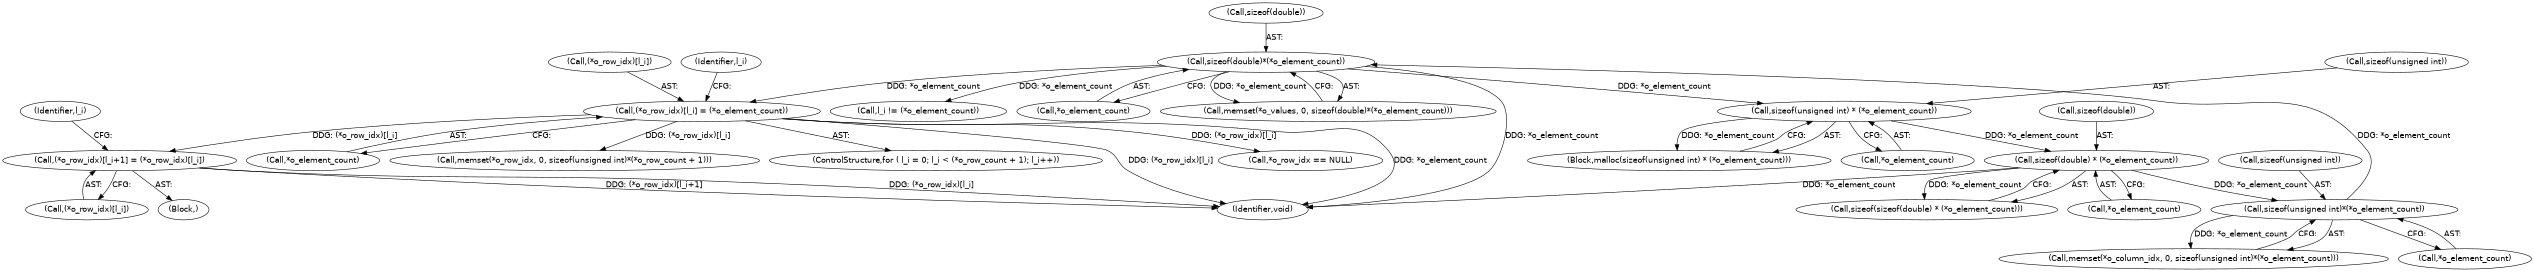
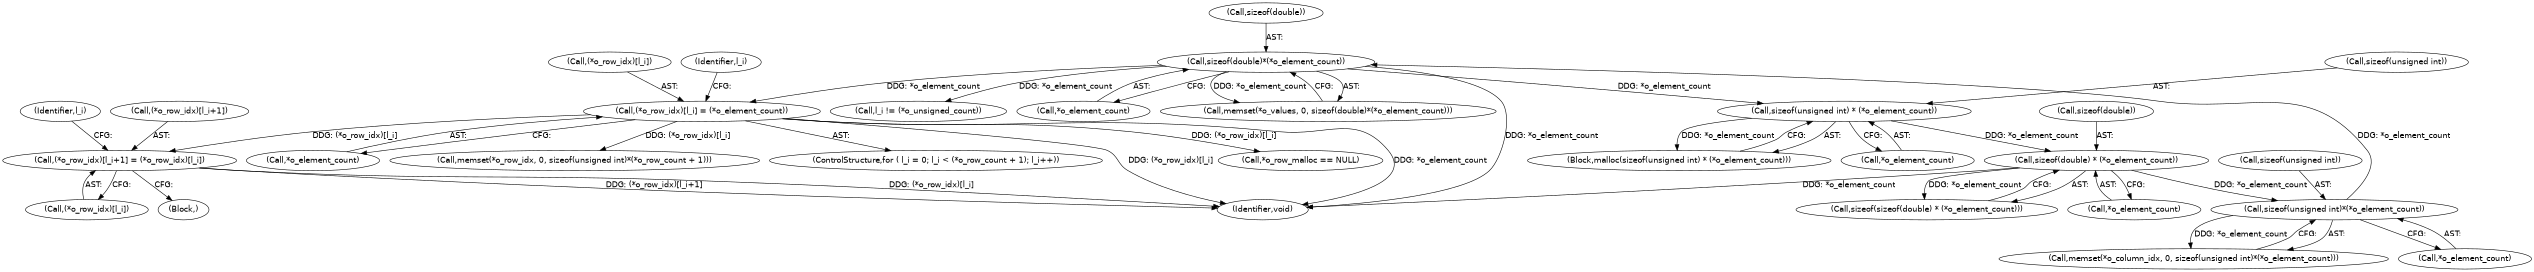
node "(Call,(*o_row_idx)[l_i+1])": added
node "(Call,l_i != (*o_element_count))": label "(Call,l_i != (*o_element_count))" -> "(Call,l_i != (*o_unsigned_count))"
node "(Call,*o_row_idx == NULL)": label "(Call,*o_row_idx == NULL)" -> "(Call,*o_row_malloc == NULL)"
edge "(Call,(*o_row_idx)[l_i+1] = (*o_row_idx)[l_i])" -> "(Block,)": label "AST: " -> "CFG: "
